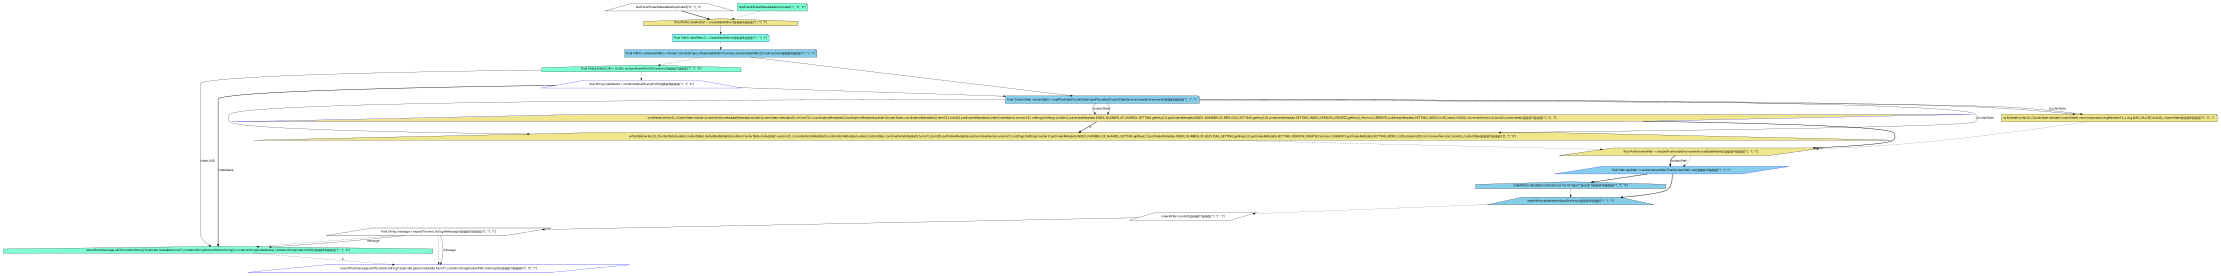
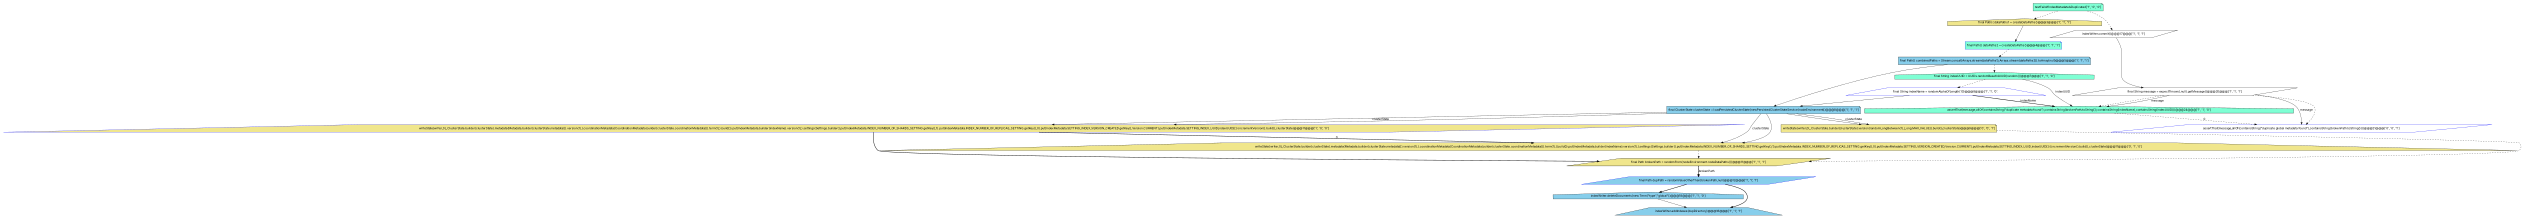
node "testFailsIfIndexMetadataIsDuplicated['0', '1', '0']": removed
edge "indexWriter.addIndexes(dupDirectory)@@@16@@@['1', '1', '1']" -> "indexWriter.commit()@@@17@@@['1', '1', '1']": now "testFailsIfIndexMetadataIsDuplicated['1', '0', '0']" -> "indexWriter.commit()@@@17@@@['1', '1', '1']"
